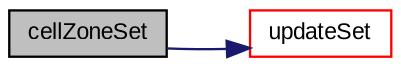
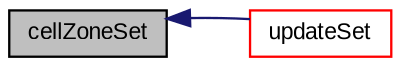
edge "cellZoneSet" -> "updateSet": reversed
